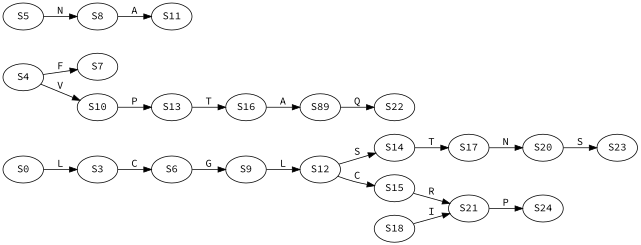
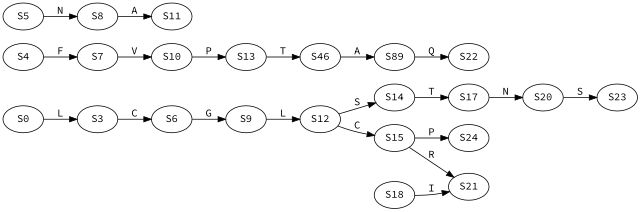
edge "S4" -> "S10": now "S7" -> "S10"
node "S16": label "S16" -> "S46"
edge "S21" -> "S24": now "S15" -> "S24"
